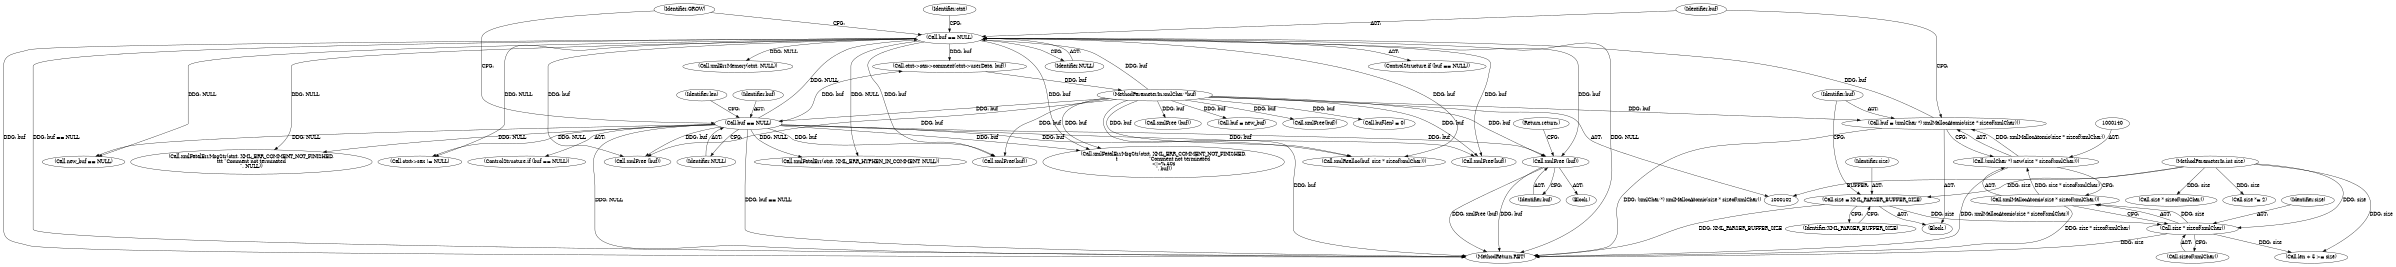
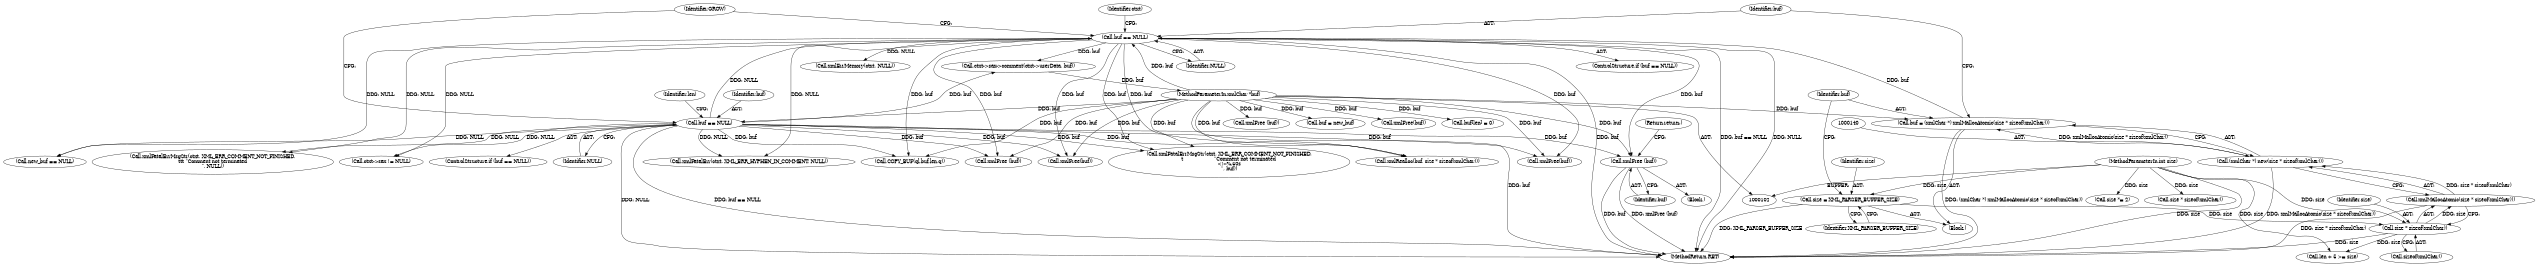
node "(Call,COPY_BUF(ql,buf,len,q))": added
edge "(MethodParameterIn,int size)" -> "(MethodReturn,RET)": added, label "DDG: size"
